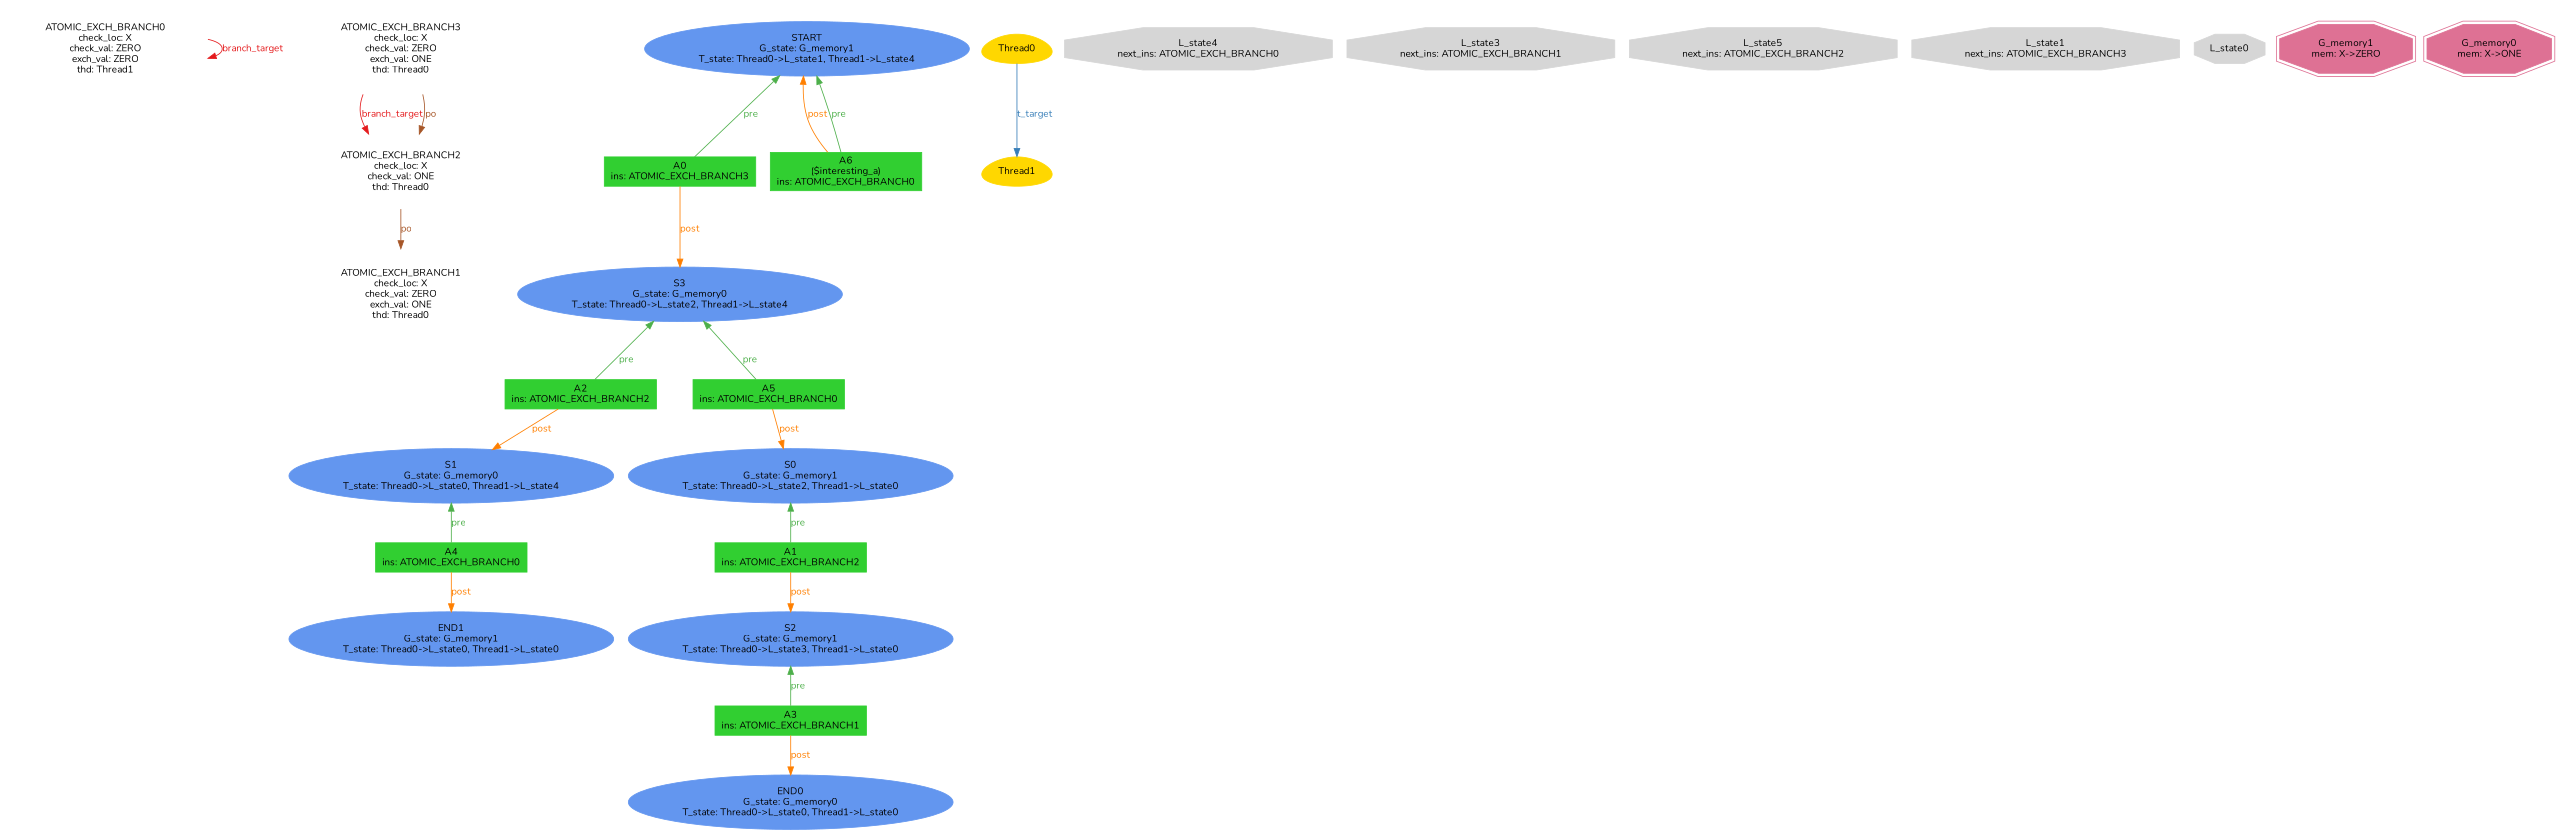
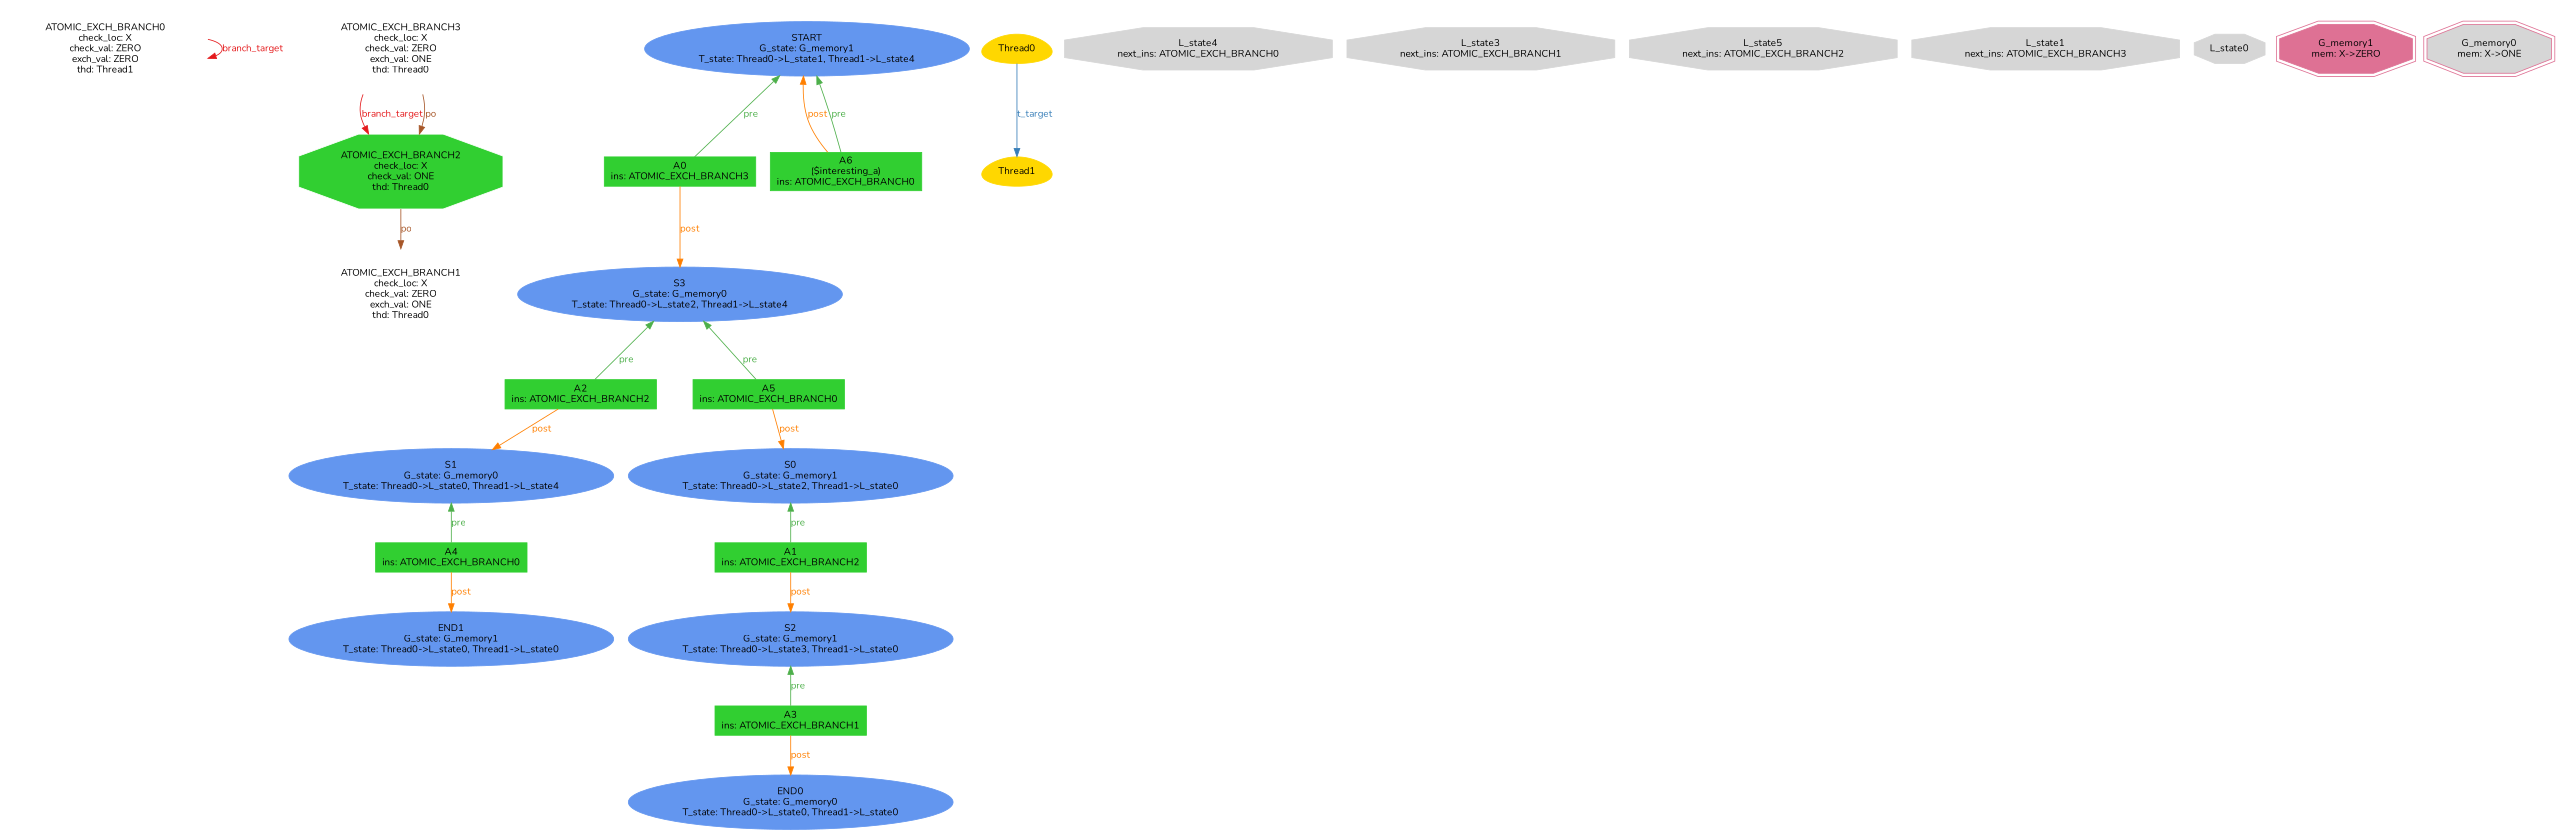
node "G_memory0 mem: X->ONE": fillcolor #de7194 -> #d6d6d6
node "ATOMIC_EXCH_BRANCH2 check_loc: X check_val: ONE thd: Thread0": fillcolor #ffffff -> #31cf31
